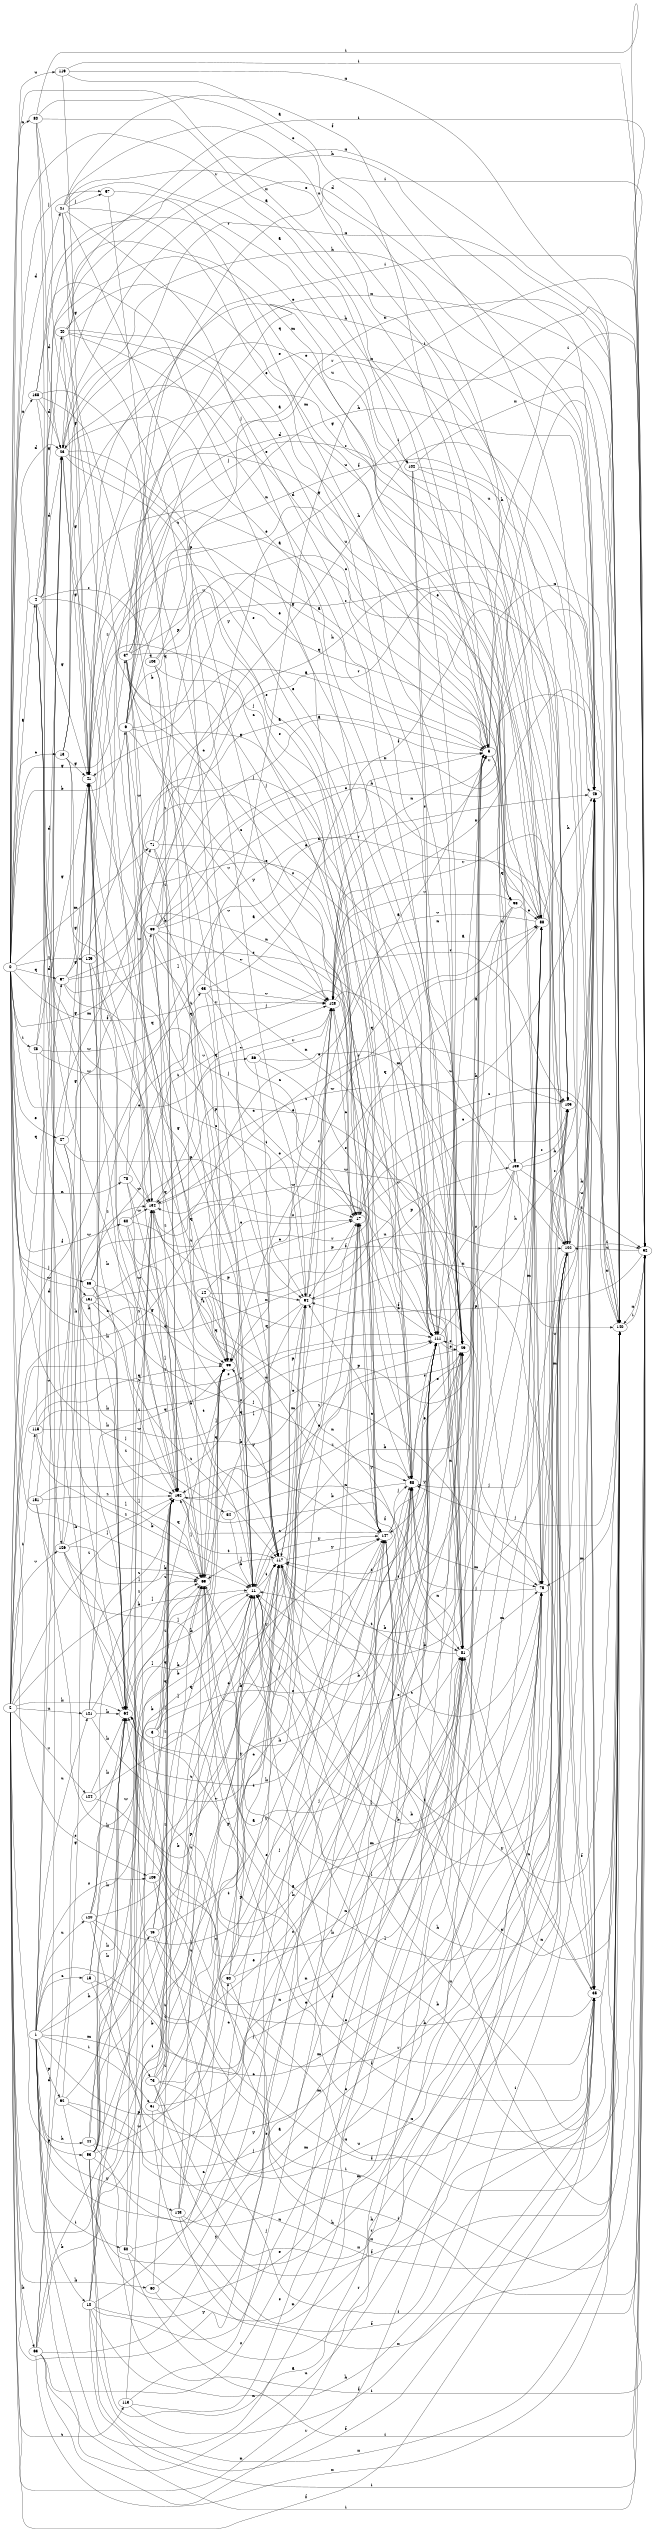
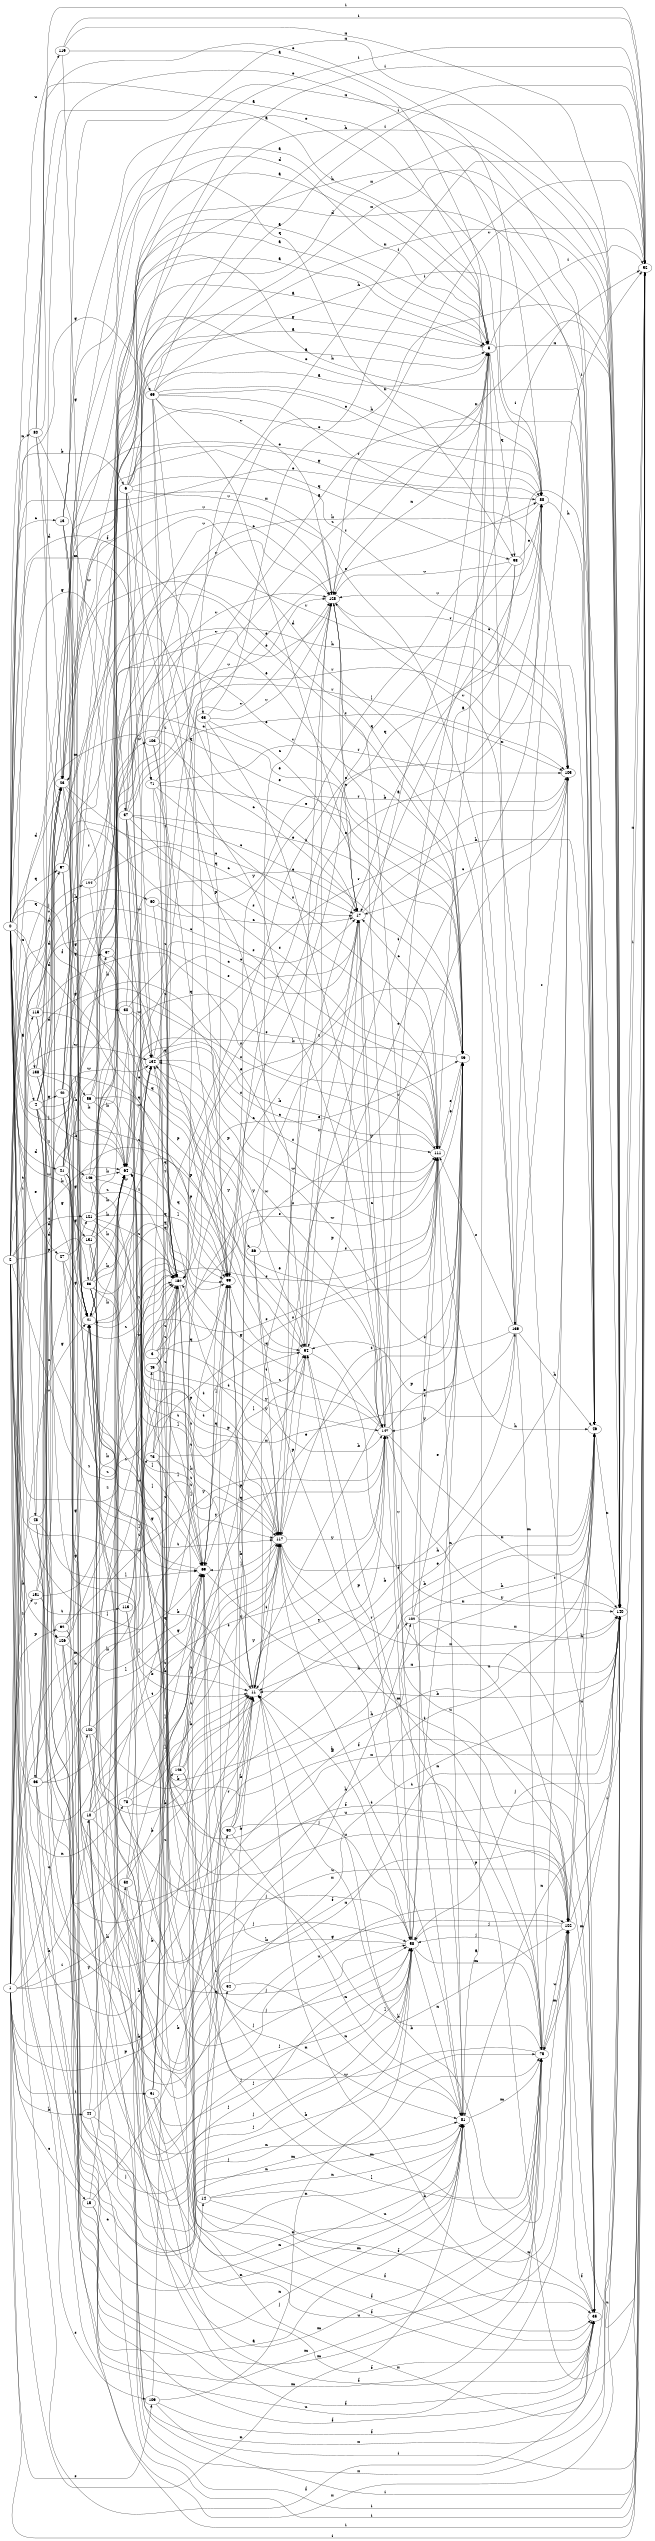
edge "40" -> "75": label "m" -> "b"
edge "48" -> "46": now "48" -> "140"
edge "1" -> "151": added, label "z"
